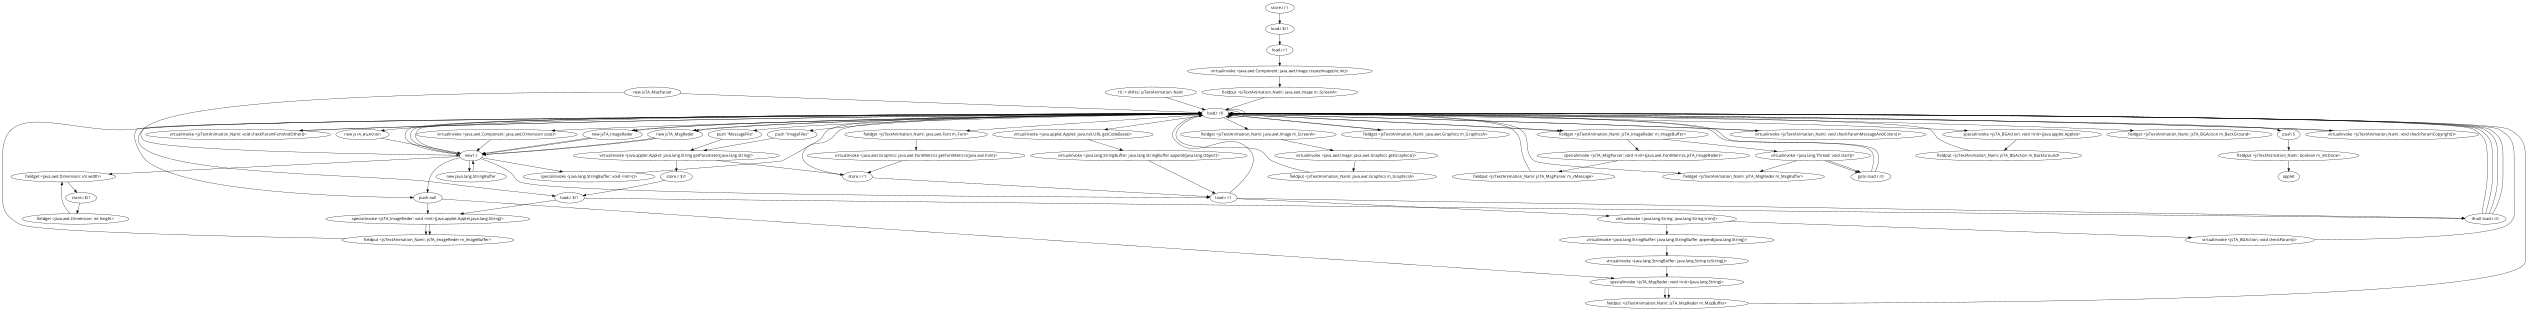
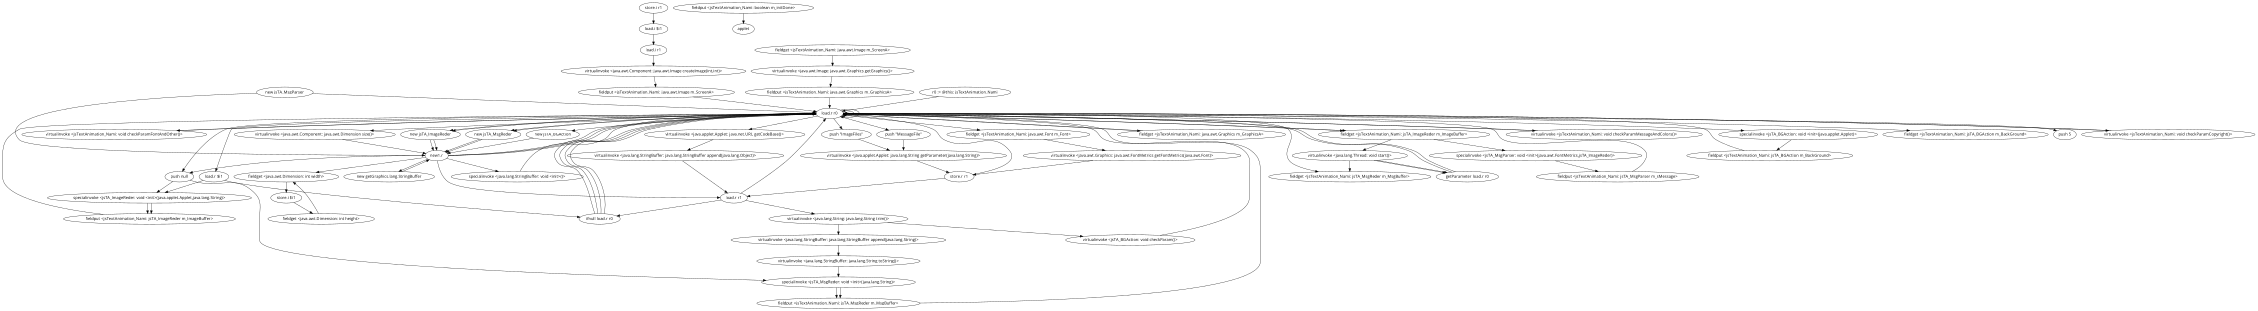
edge "load.r r0" -> "fieldget <jsTextAnimation_Nami: java.awt.Image m_ScreenA>": removed
edge "push 5" -> "fieldput <jsTextAnimation_Nami: boolean m_initDone>": removed
node "new java.lang.StringBuffer": label "new java.lang.StringBuffer" -> "new getGraphics.lang.StringBuffer"
node "store.r $i1": removed
node "goto load.r r0": label "goto load.r r0" -> "getParameter load.r r0"
